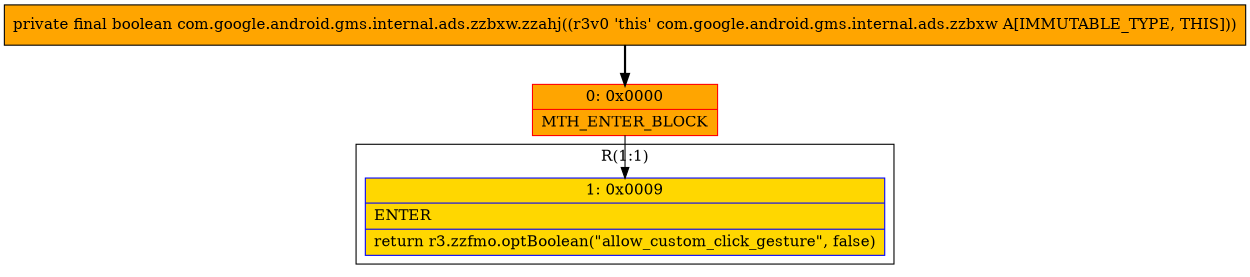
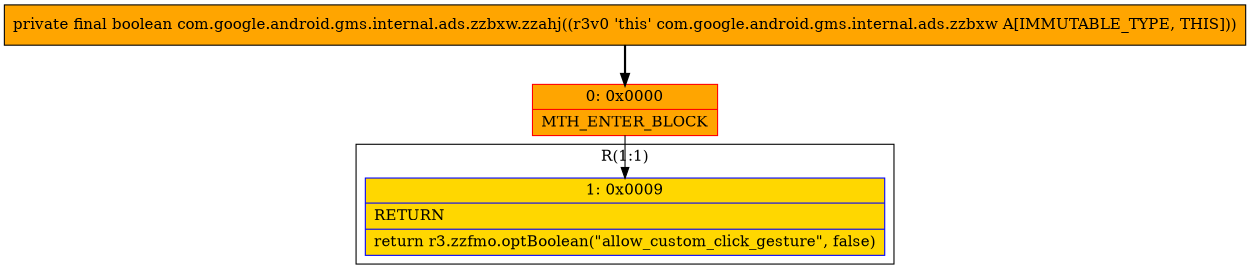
node "1: 0x0009": text "ENTER" -> "RETURN"
